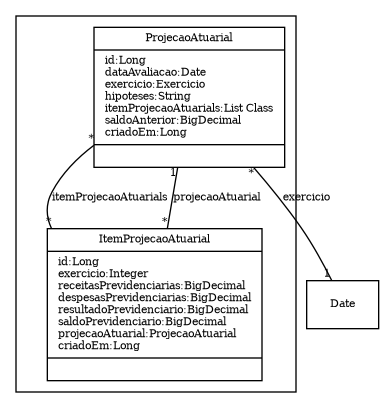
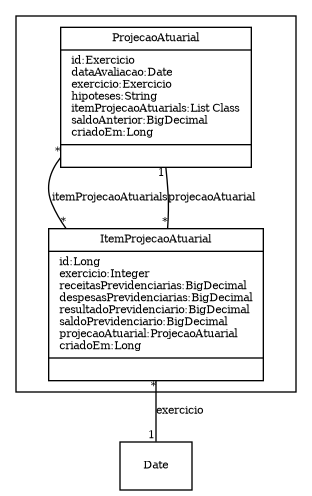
node "ProjecaoAtuarial": text "id:Long" -> "id:Exercicio"
edge "ProjecaoAtuarial" -- "Date": now "ItemProjecaoAtuarial" -- "Date"
